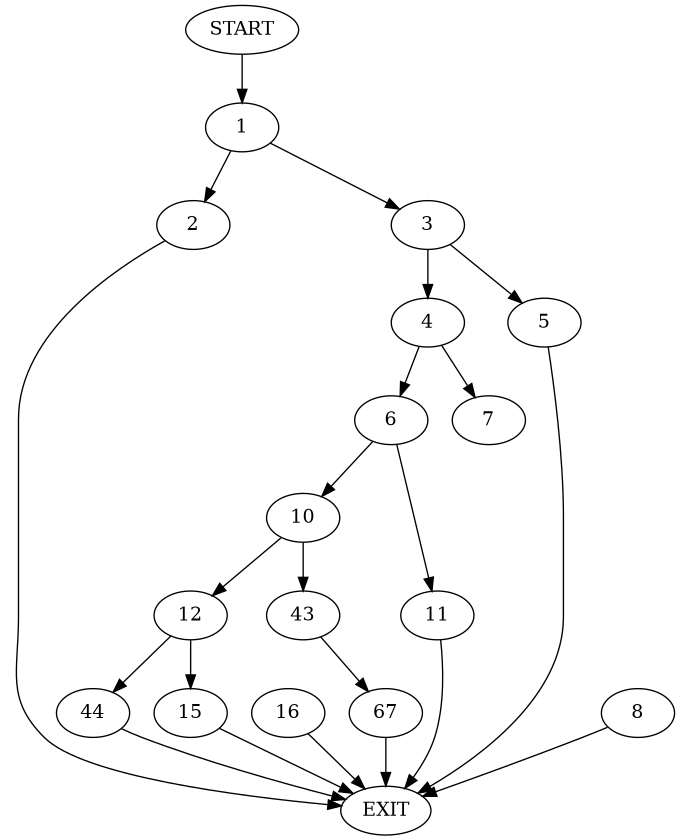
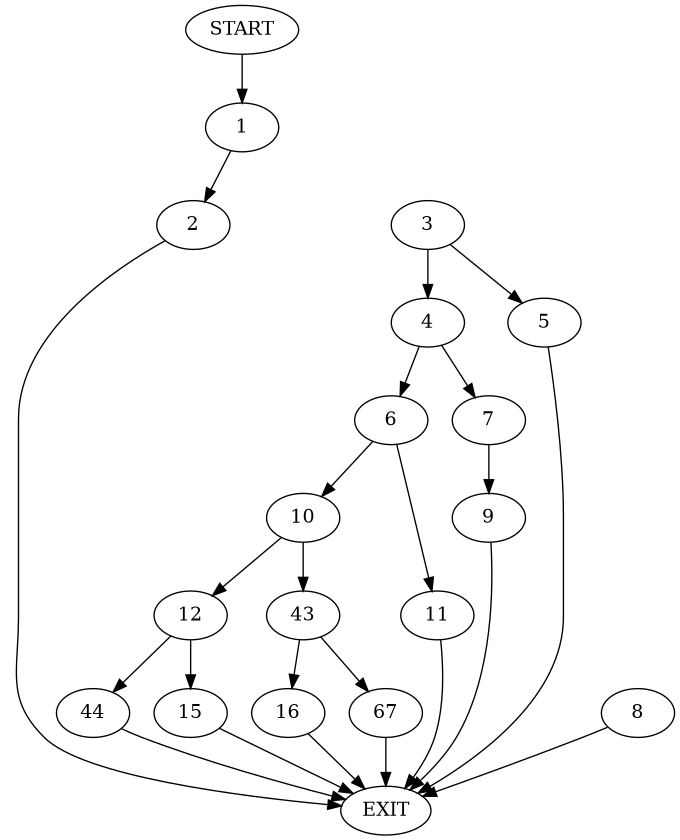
edge "1" -> "3": removed
node "9": added
edge "43" -> "16": added
